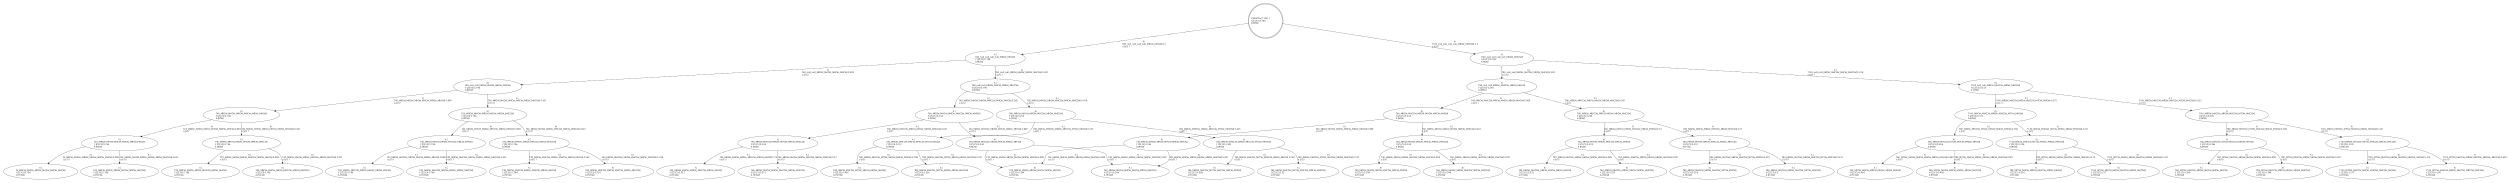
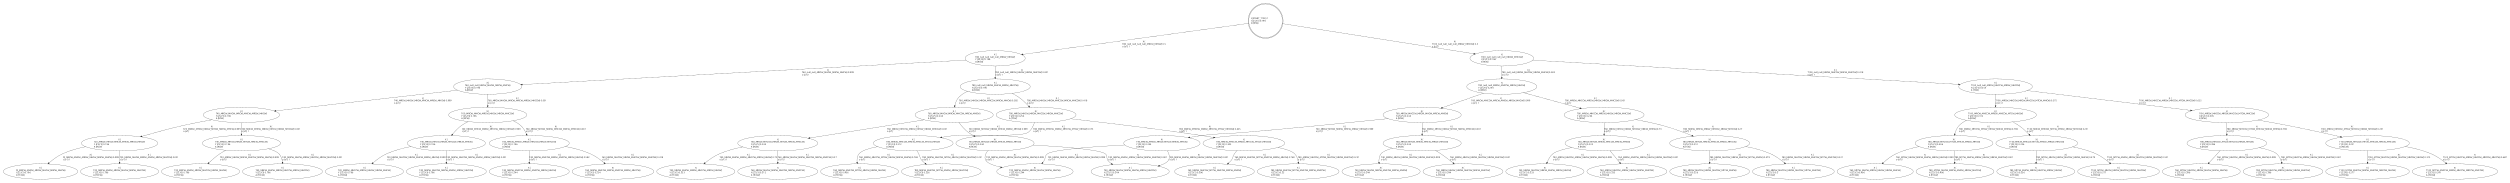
node "X (MHCCW_T100) 1 Y (Z5,Y3) 0.196 A (RCW)": label "X (MHCCW_T100) 1 Y (Z5,Y3) 0.196 A (RCW)" -> "X (START_T100) 1 Y (Z5,Y3) 0.196 A (RCW)"
